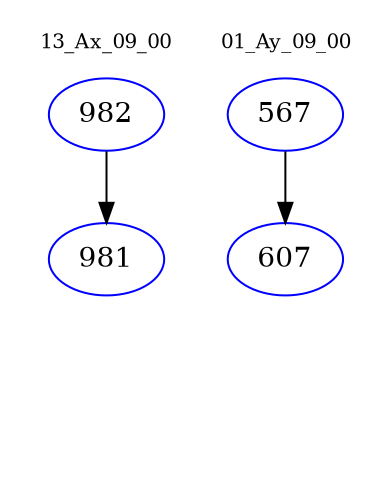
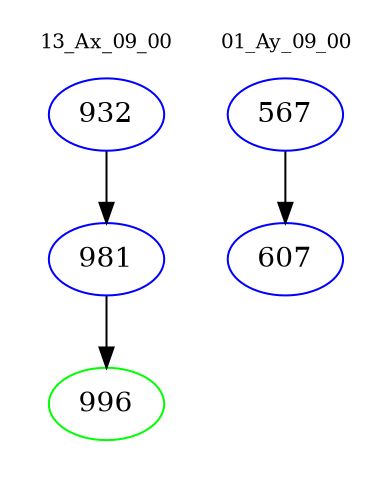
node "982": label "982" -> "932"
node "996": added
